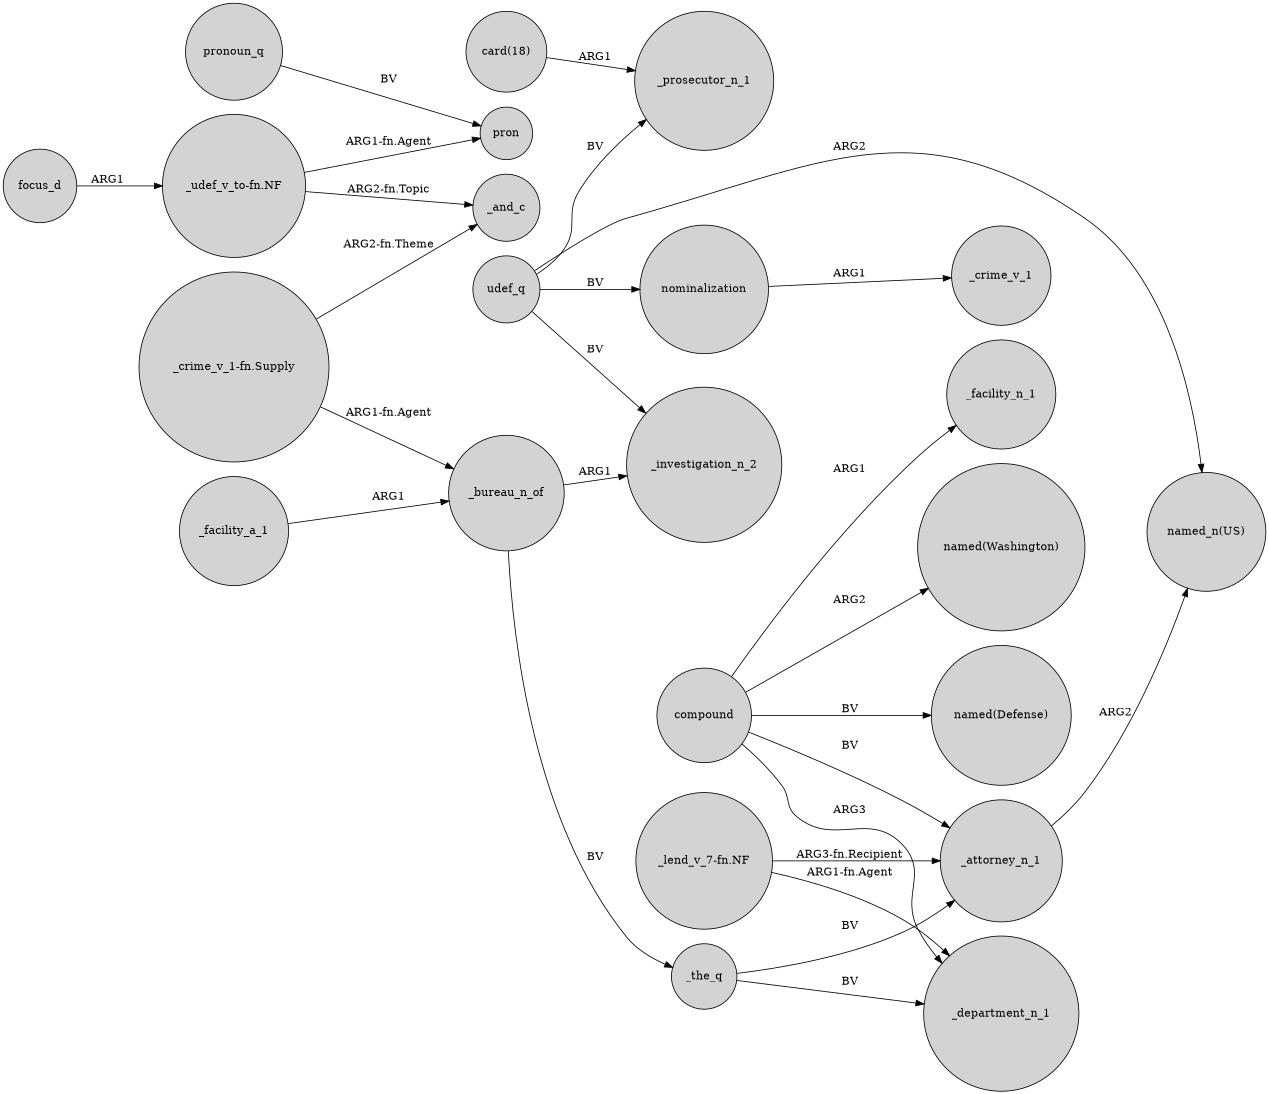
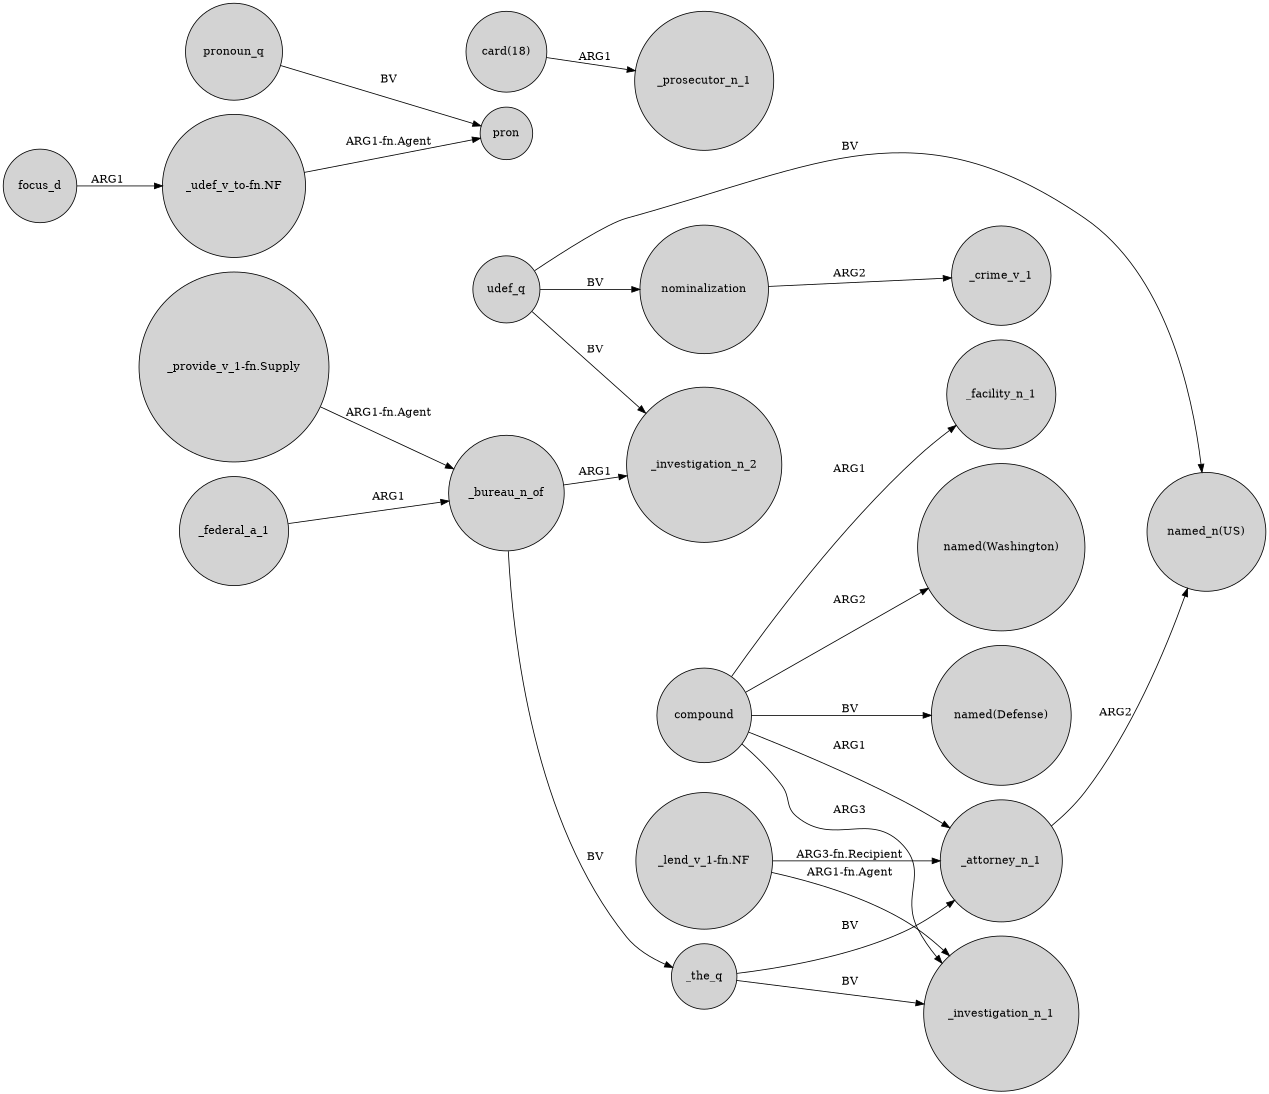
edge "udef_q" -> "named_n(US)": label "ARG2" -> "BV"
edge "udef_q" -> "_prosecutor_n_1": removed, label "BV"
node "_and_c": removed
edge "nominalization" -> "_crime_v_1": label "ARG1" -> "ARG2"
node "_crime_v_1-fn.Supply": label "_crime_v_1-fn.Supply" -> "_provide_v_1-fn.Supply"
node "_facility_a_1": label "_facility_a_1" -> "_federal_a_1"
edge "compound" -> "_attorney_n_1": label "BV" -> "ARG1"
node "_lend_v_7-fn.NF": label "_lend_v_7-fn.NF" -> "_lend_v_1-fn.NF"
node "_department_n_1": label "_department_n_1" -> "_investigation_n_1"
